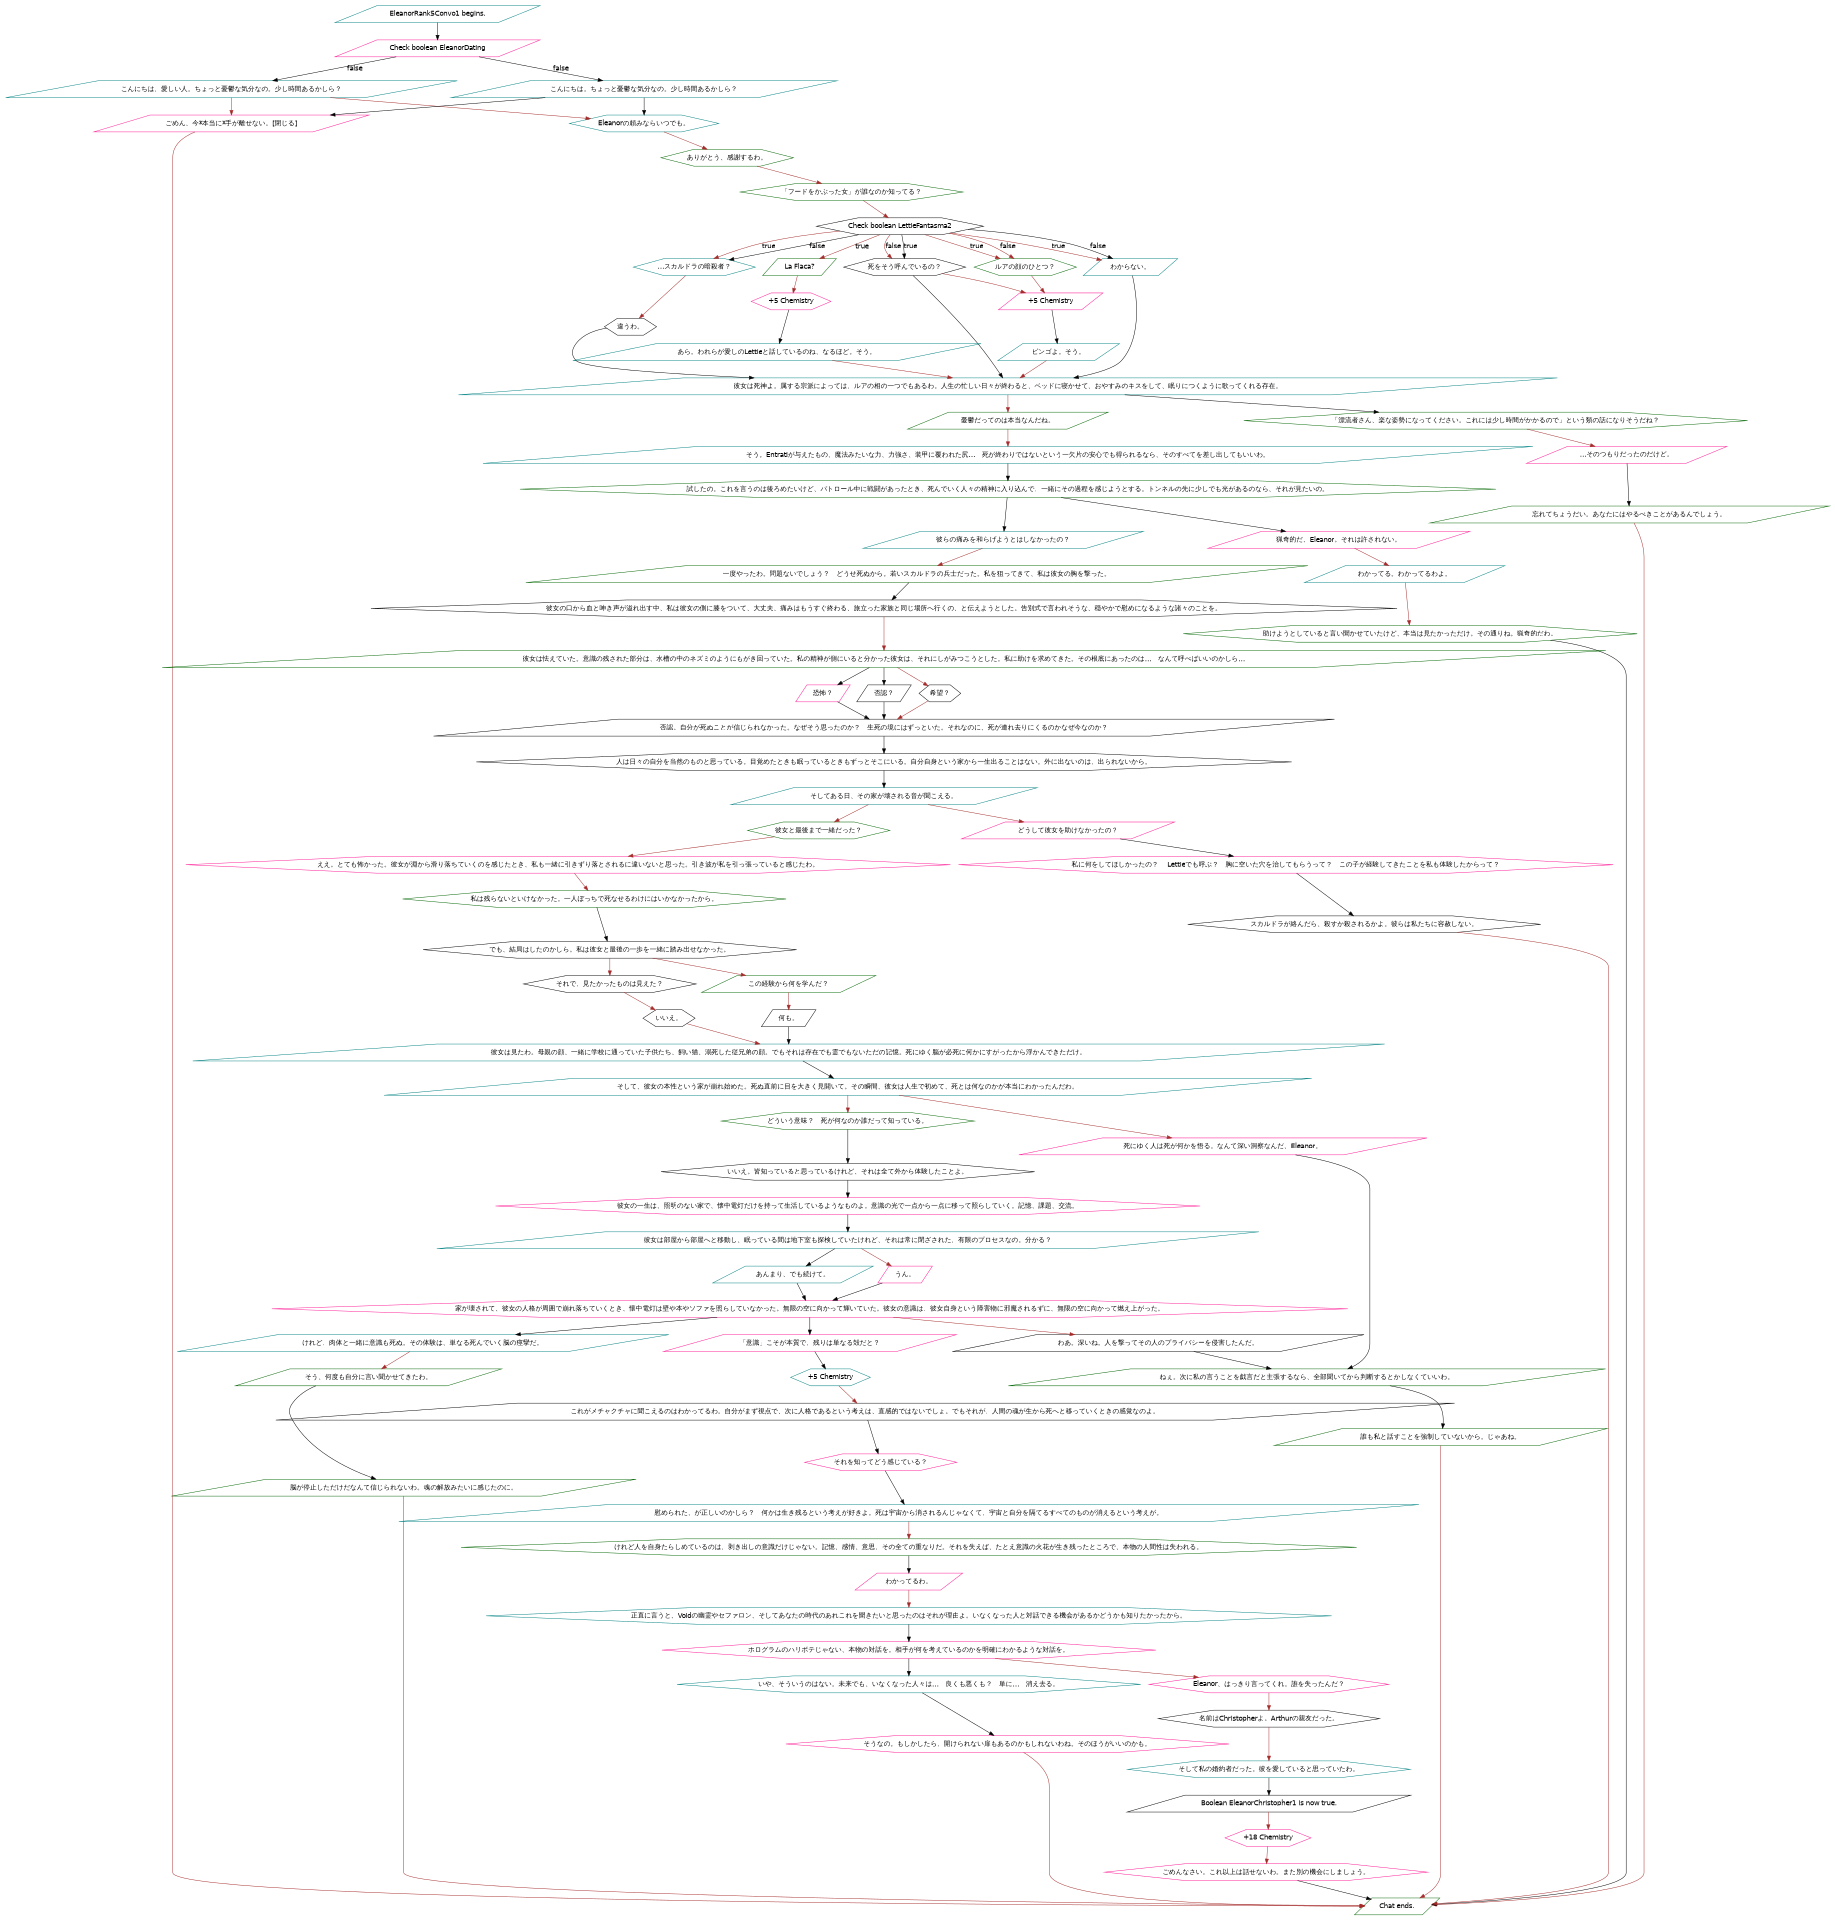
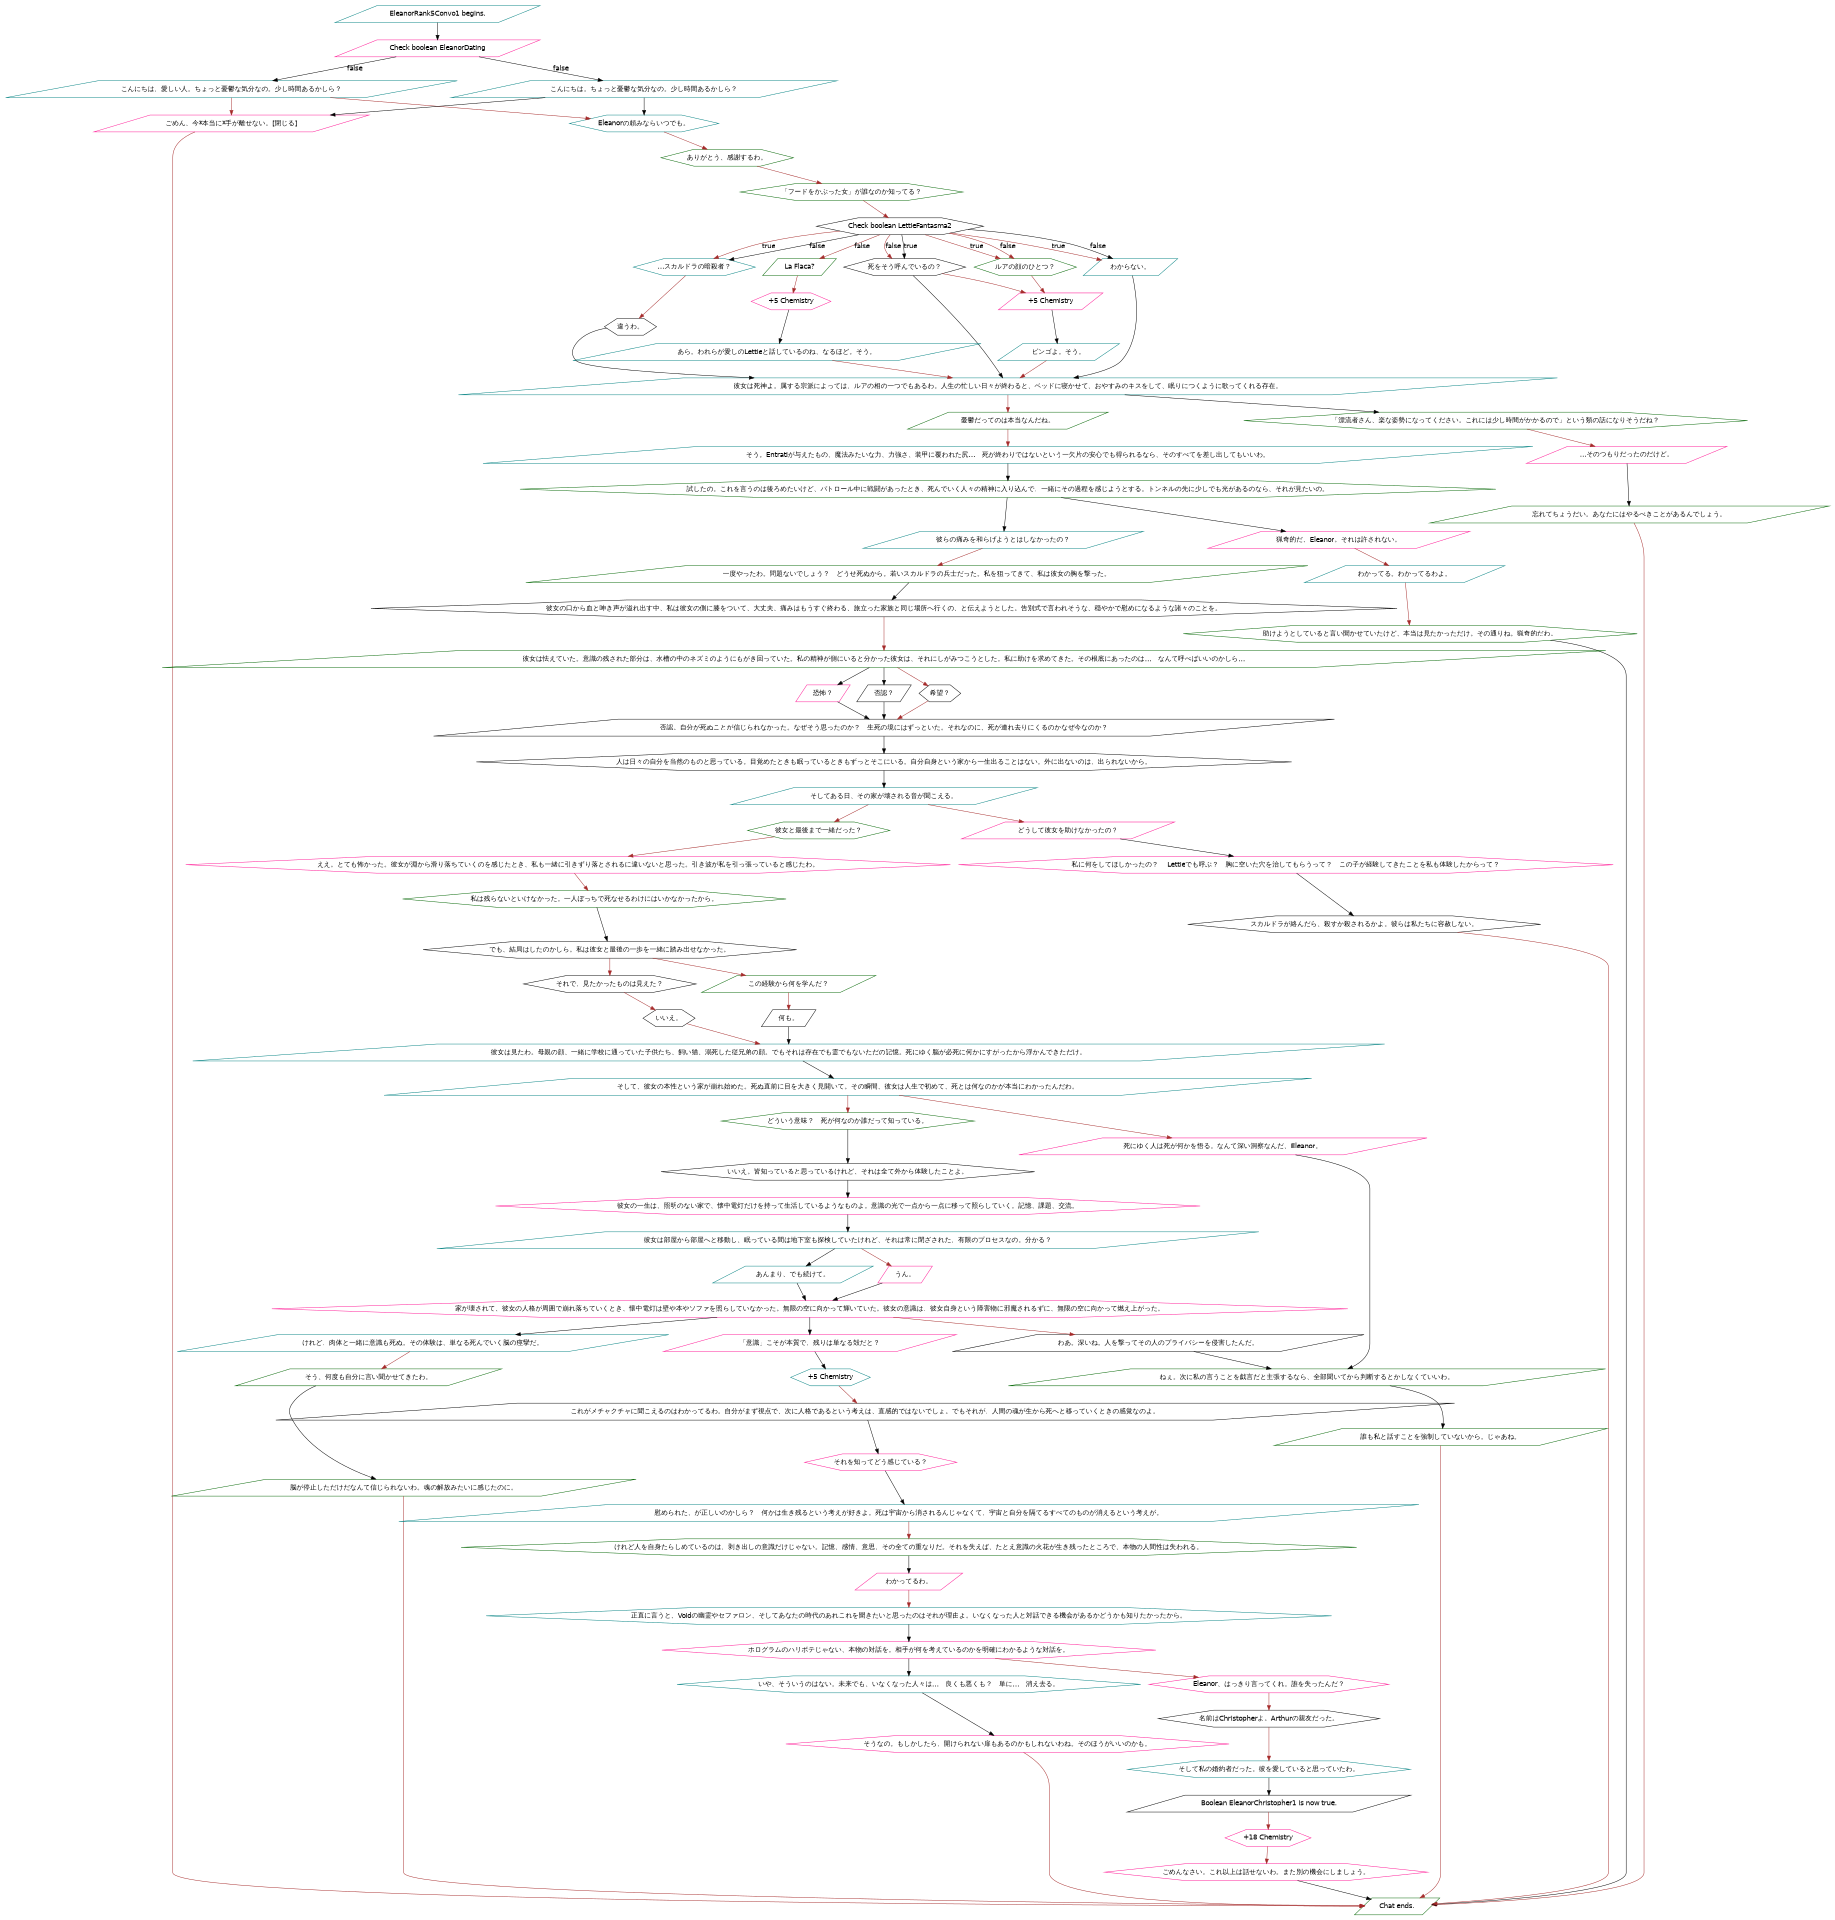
edge "Check boolean LettieFantasma2" -> "La Flaca?": label "true" -> "false"
